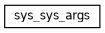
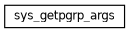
node "sys_sys_args": label "sys_sys_args" -> "sys_getpgrp_args"
